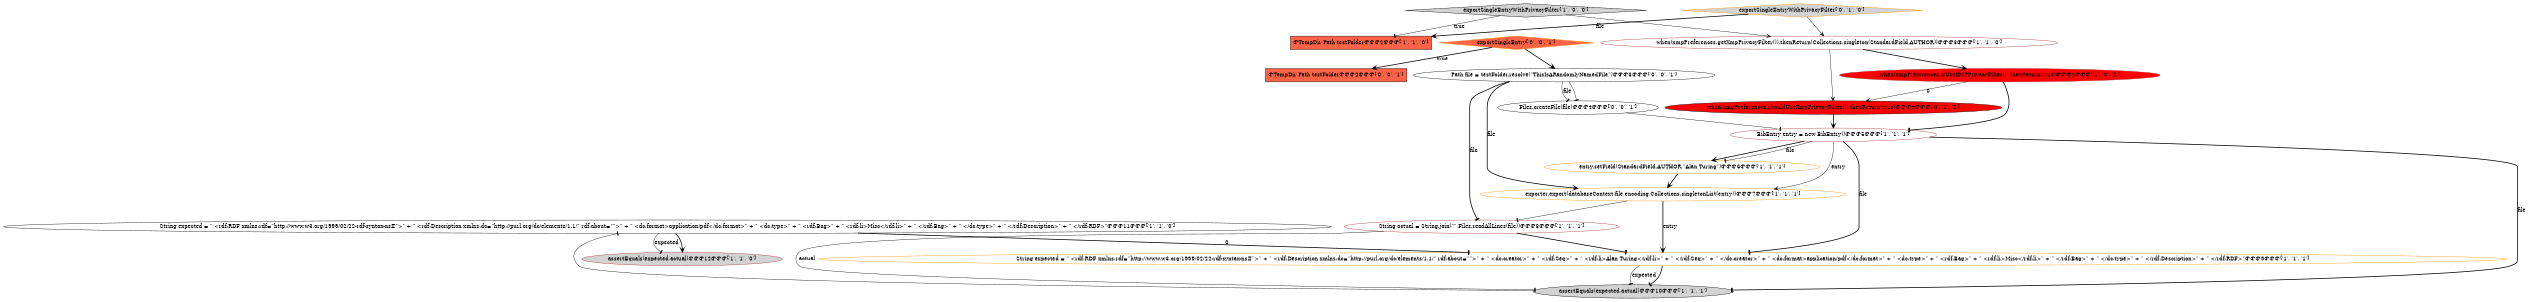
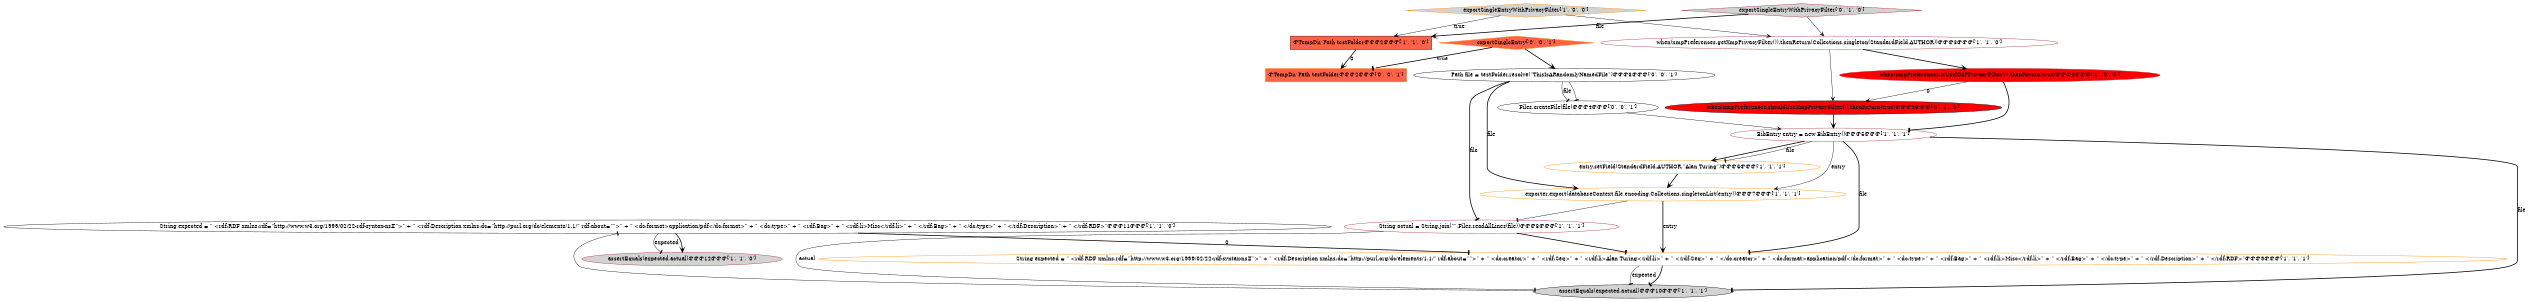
node "exportSingleEntryWithPrivacyFilter['1', '0', '0']": color black -> darkorange
node "exportSingleEntryWithPrivacyFilter['0', '1', '0']": color darkorange -> brown
edge "exportSingleEntryWithPrivacyFilter['1', '0', '0']" -> "@TempDir Path testFolder@@@2@@@['1', '1', '0']": arrowhead tee -> vee
edge "@TempDir Path testFolder@@@2@@@['1', '1', '0']" -> "@TempDir Path testFolder@@@2@@@['0', '0', '1']": added, label "0"
edge "exportSingleEntry['0', '0', '1']" -> "@TempDir Path testFolder@@@2@@@['0', '0', '1']": arrowhead vee -> tee
node "@TempDir Path testFolder@@@2@@@['0', '0', '1']": color black -> darkorange
edge "Files.createFile(file)@@@4@@@['0', '0', '1']" -> "BibEntry entry = new BibEntry()@@@5@@@['1', '1', '1']": arrowhead tee -> vee
